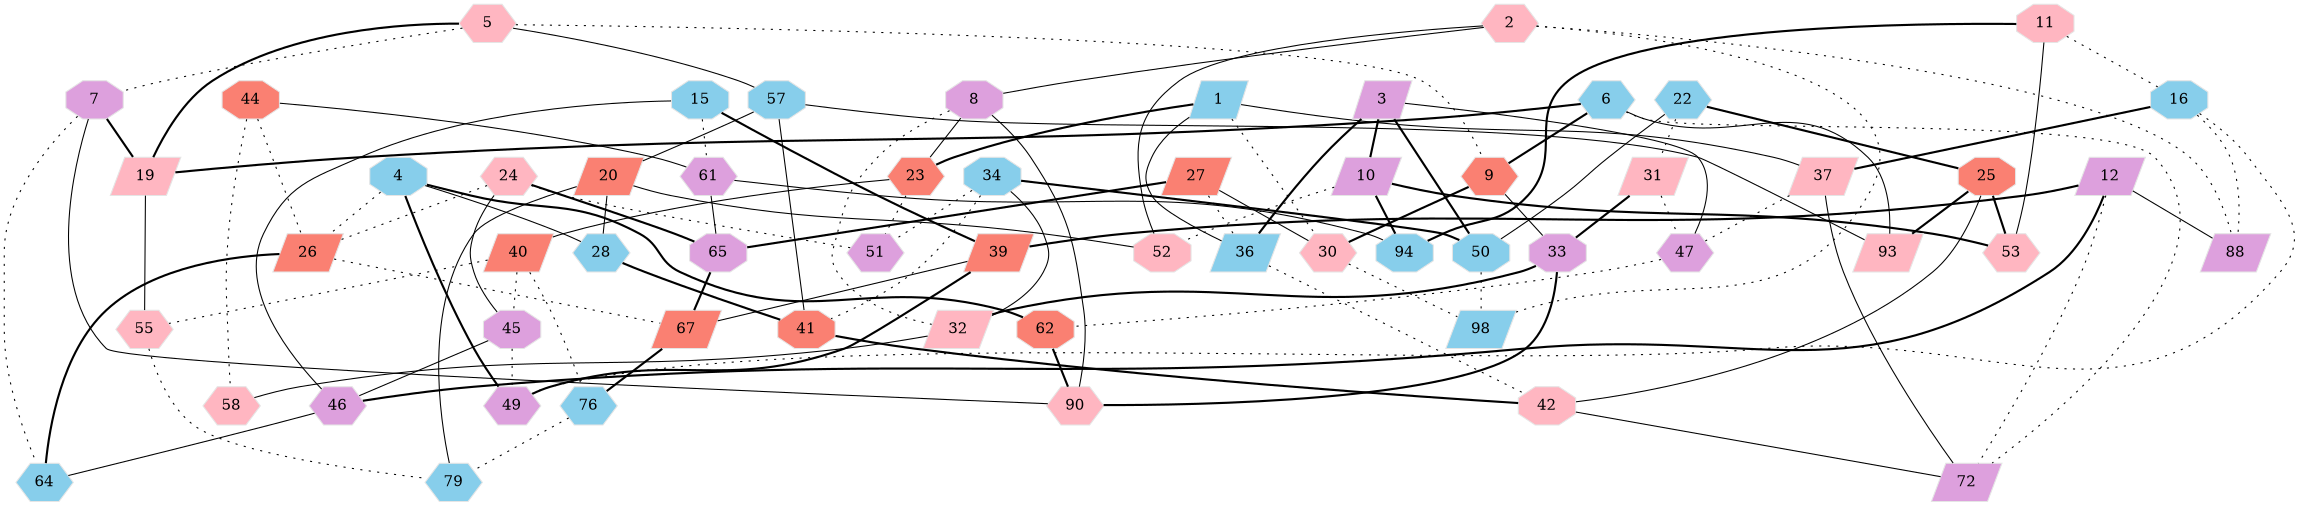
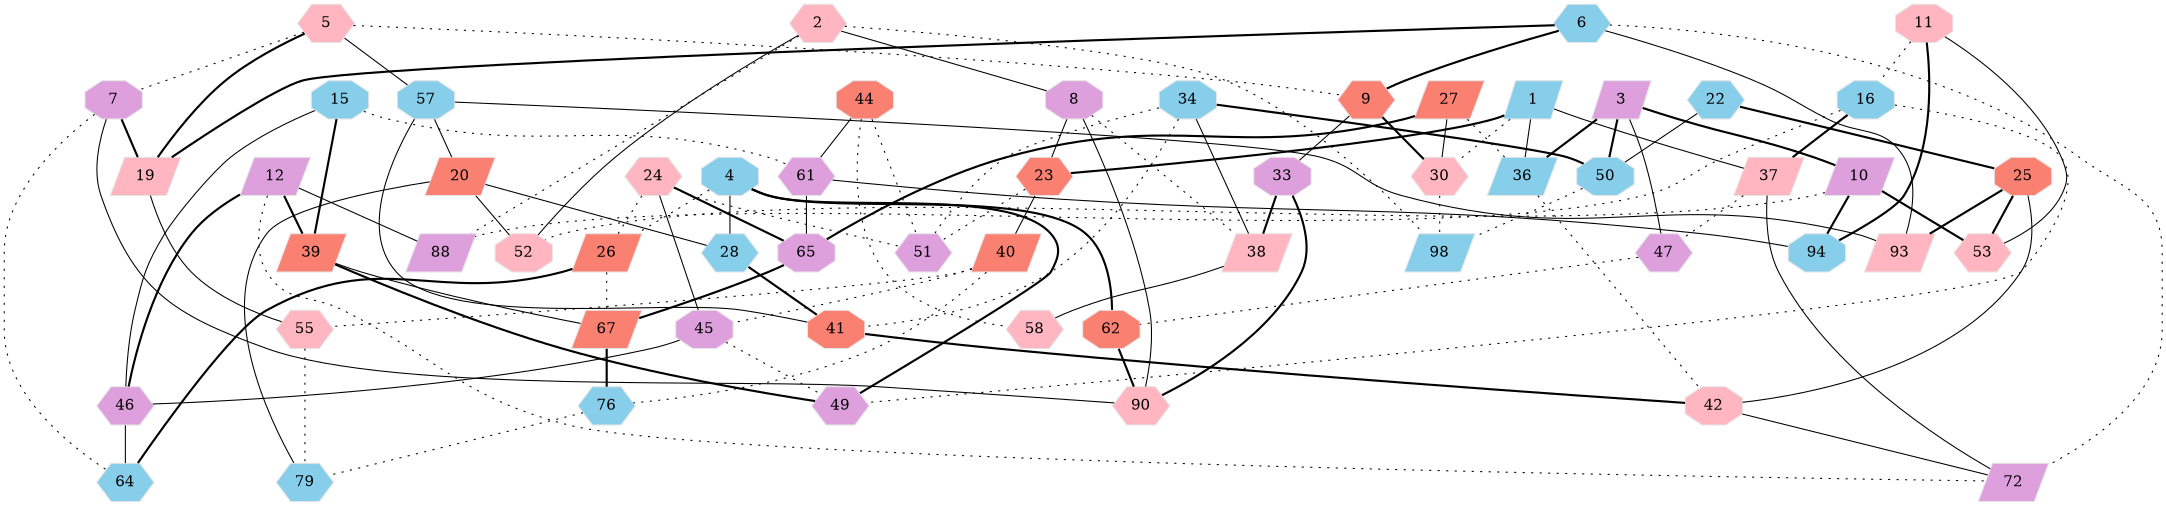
edge "44" -- "26": now "44" -- "51"
node "31": removed
node "32": label "32" -> "38"
